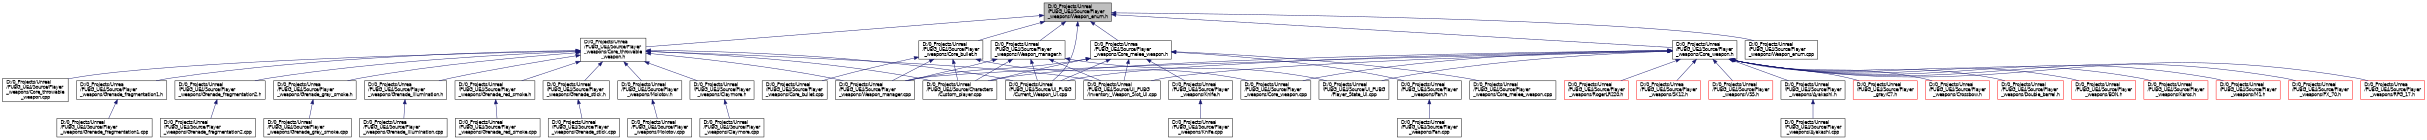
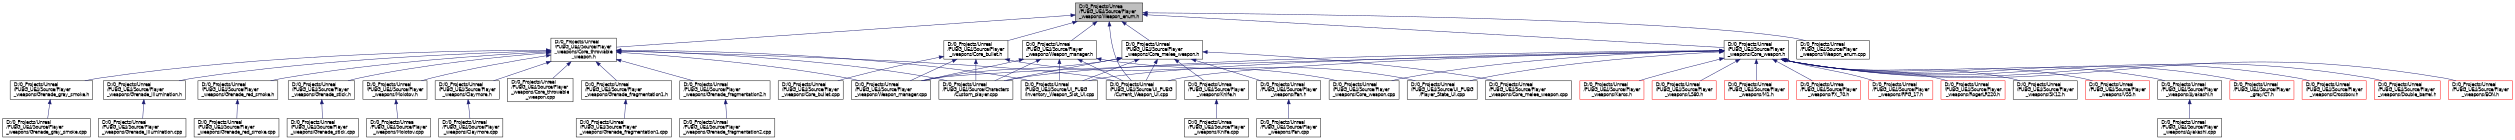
node "D:/0_Projects/Unreal /PUBG_UE4/Source/Player _weapons/SK12.h": color red -> black
node "D:/0_Projects/Unreal /PUBG_UE4/Source/Player _weapons/LS80.h": added
